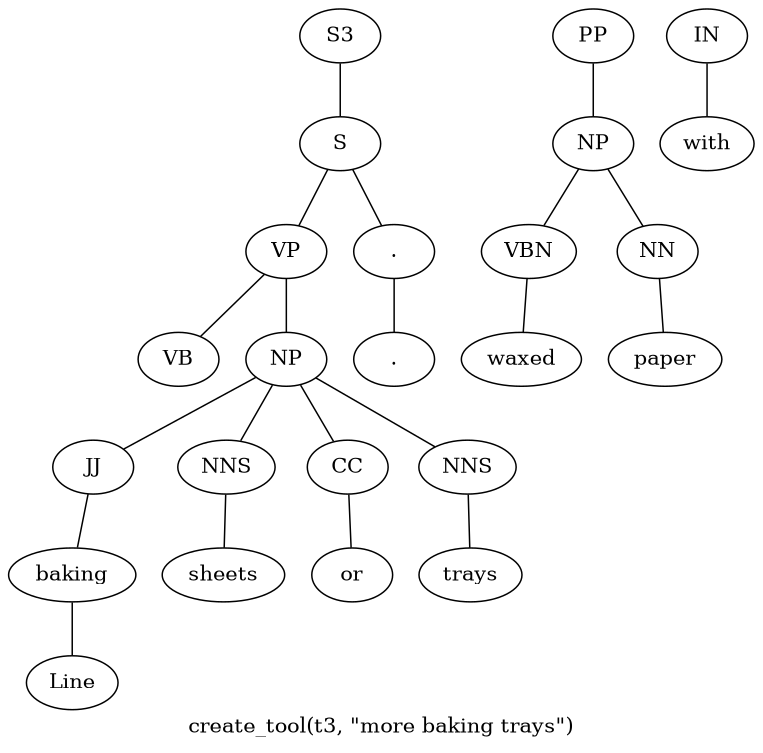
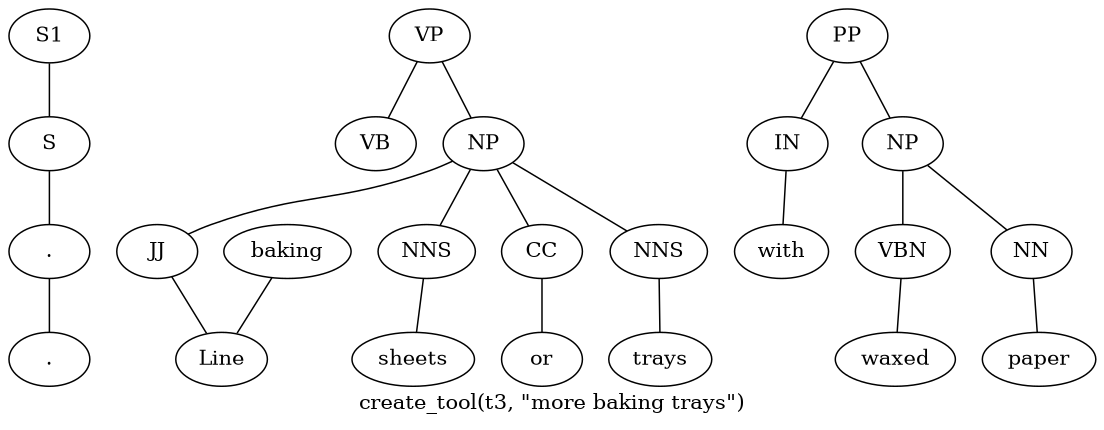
node "S3": label "S3" -> "S1"
edge "PP" -- "IN": added
edge "S" -- "VP": removed
edge "JJ" -- "baking": now "JJ" -- "Line"
